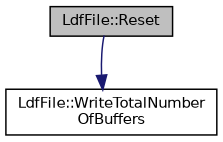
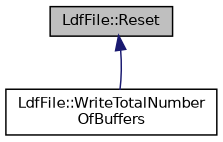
edge "LdfFile::Reset" -> "LdfFile::WriteTotalNumber OfBuffers": reversed
